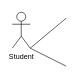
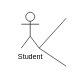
node "Student": moved (21, 30) -> (30, 30)
